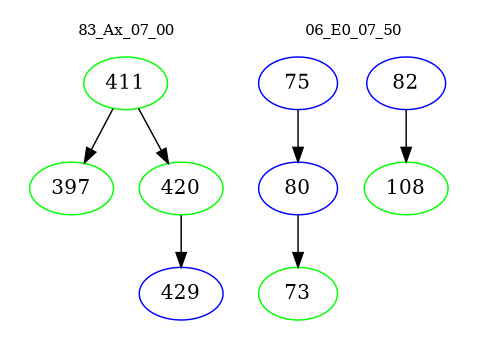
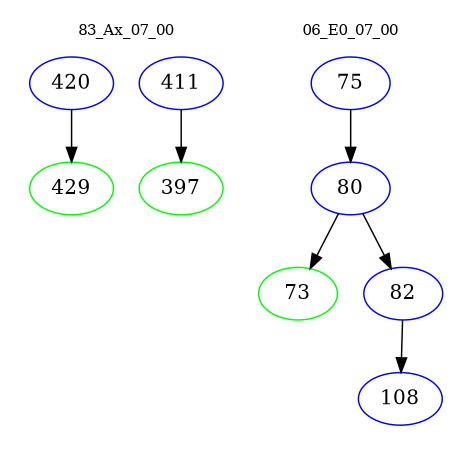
cluster "06_E0_07_50": label "06_E0_07_50" -> "06_E0_07_00"
node "411": color green -> blue
edge "411" -> "420": removed
node "420": color green -> blue
node "108": color green -> blue
edge "80" -> "82": added
node "429": color blue -> green
